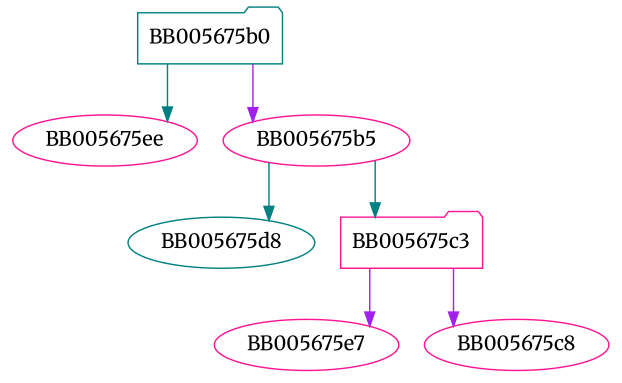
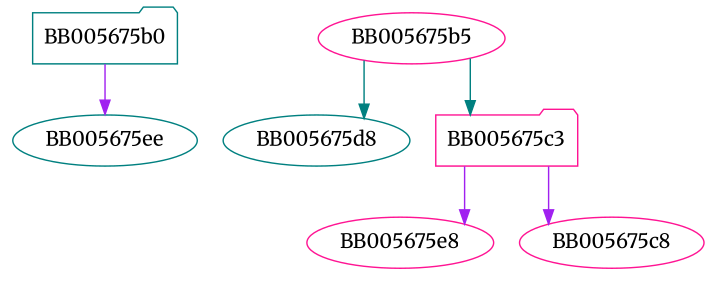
edge "BB005675b0" -> "BB005675ee": color teal -> purple
edge "BB005675b0" -> "BB005675b5": removed
node "BB005675ee": color deeppink -> teal
node "BB005675e7": label "BB005675e7" -> "BB005675e8"
